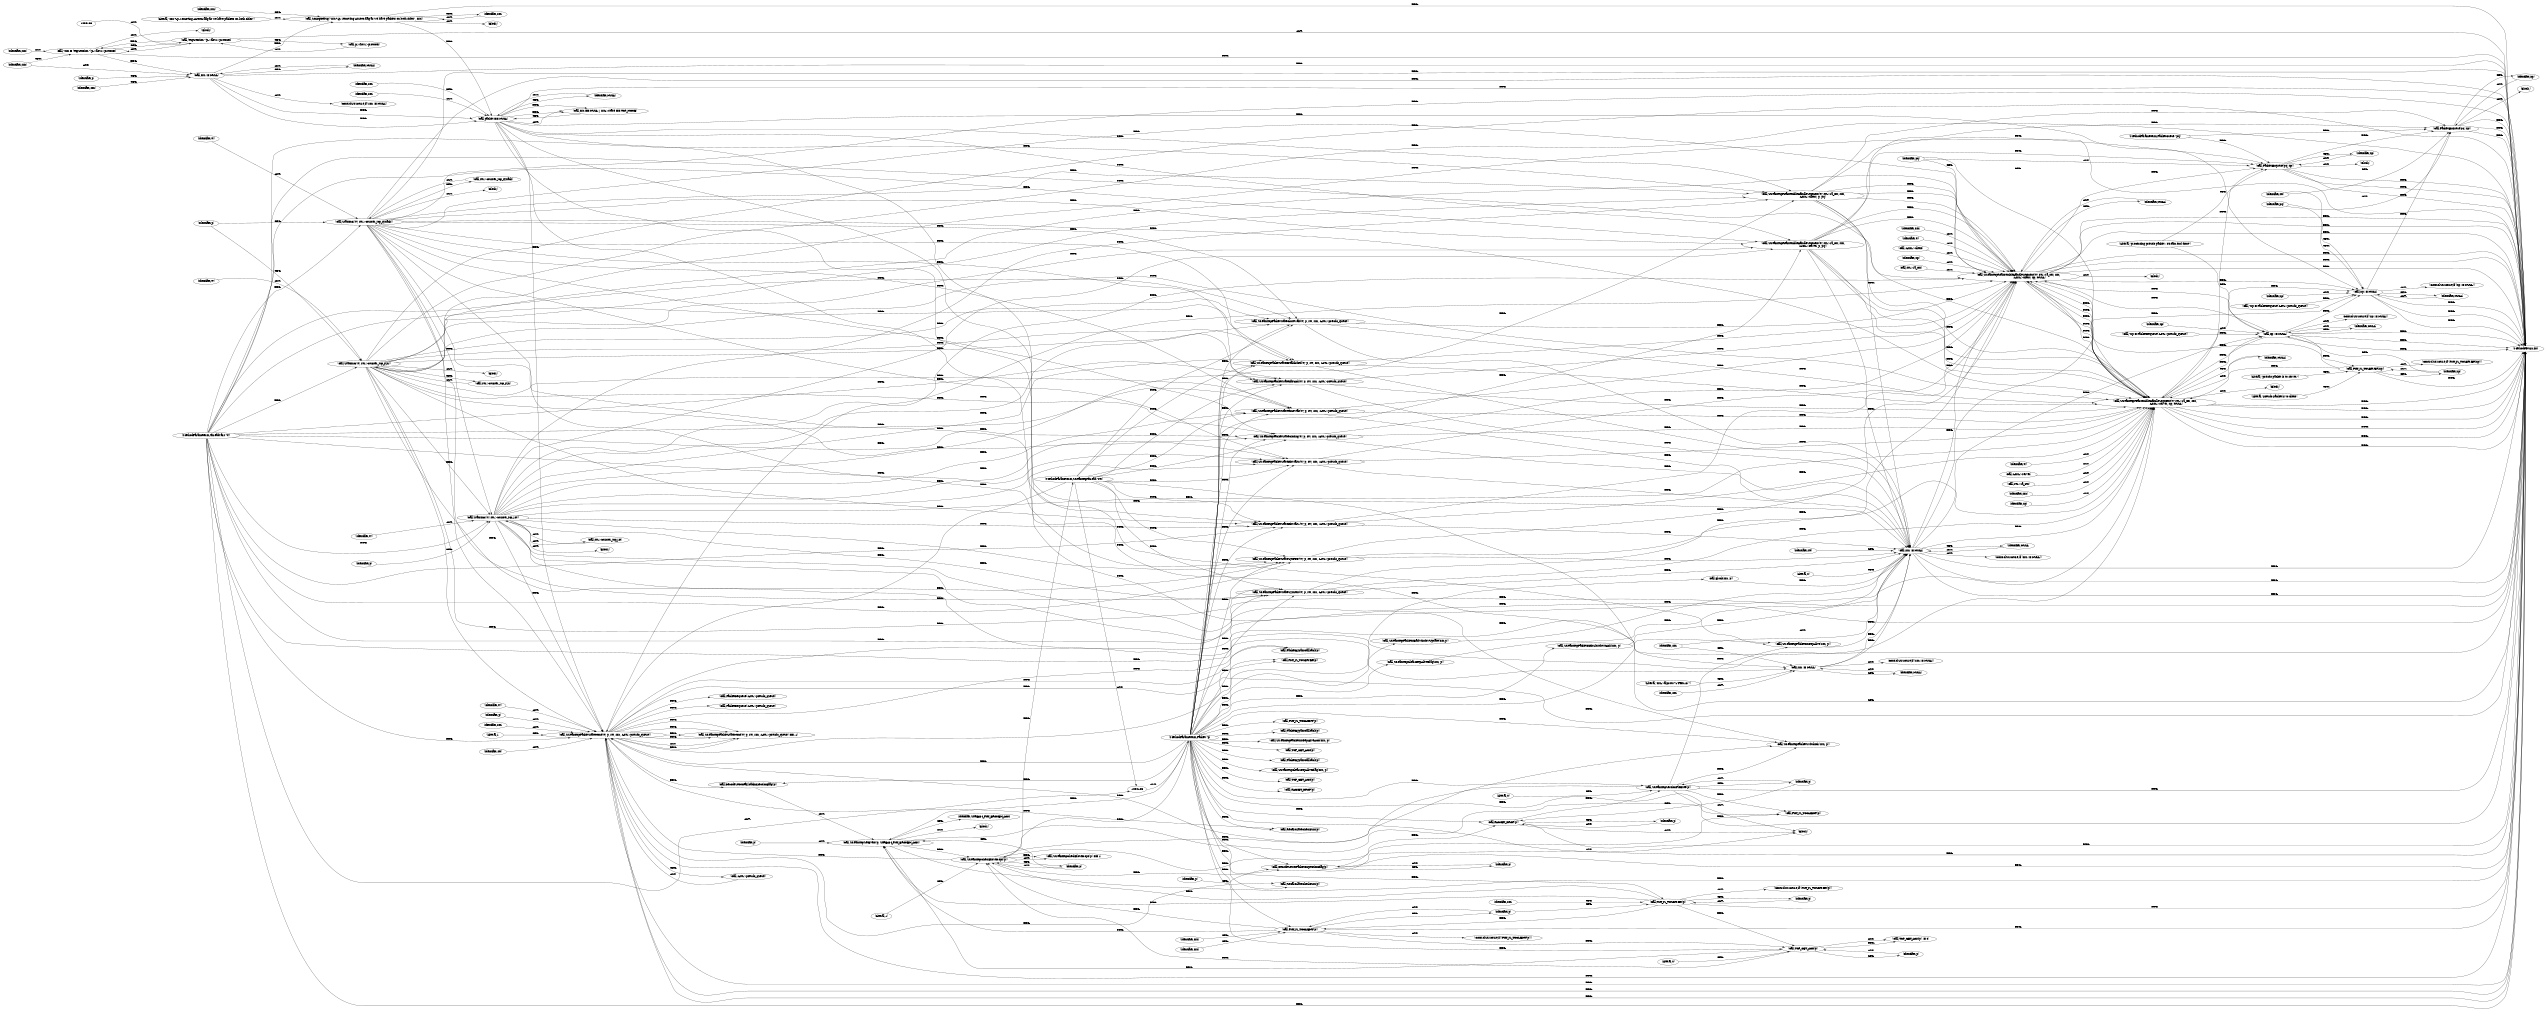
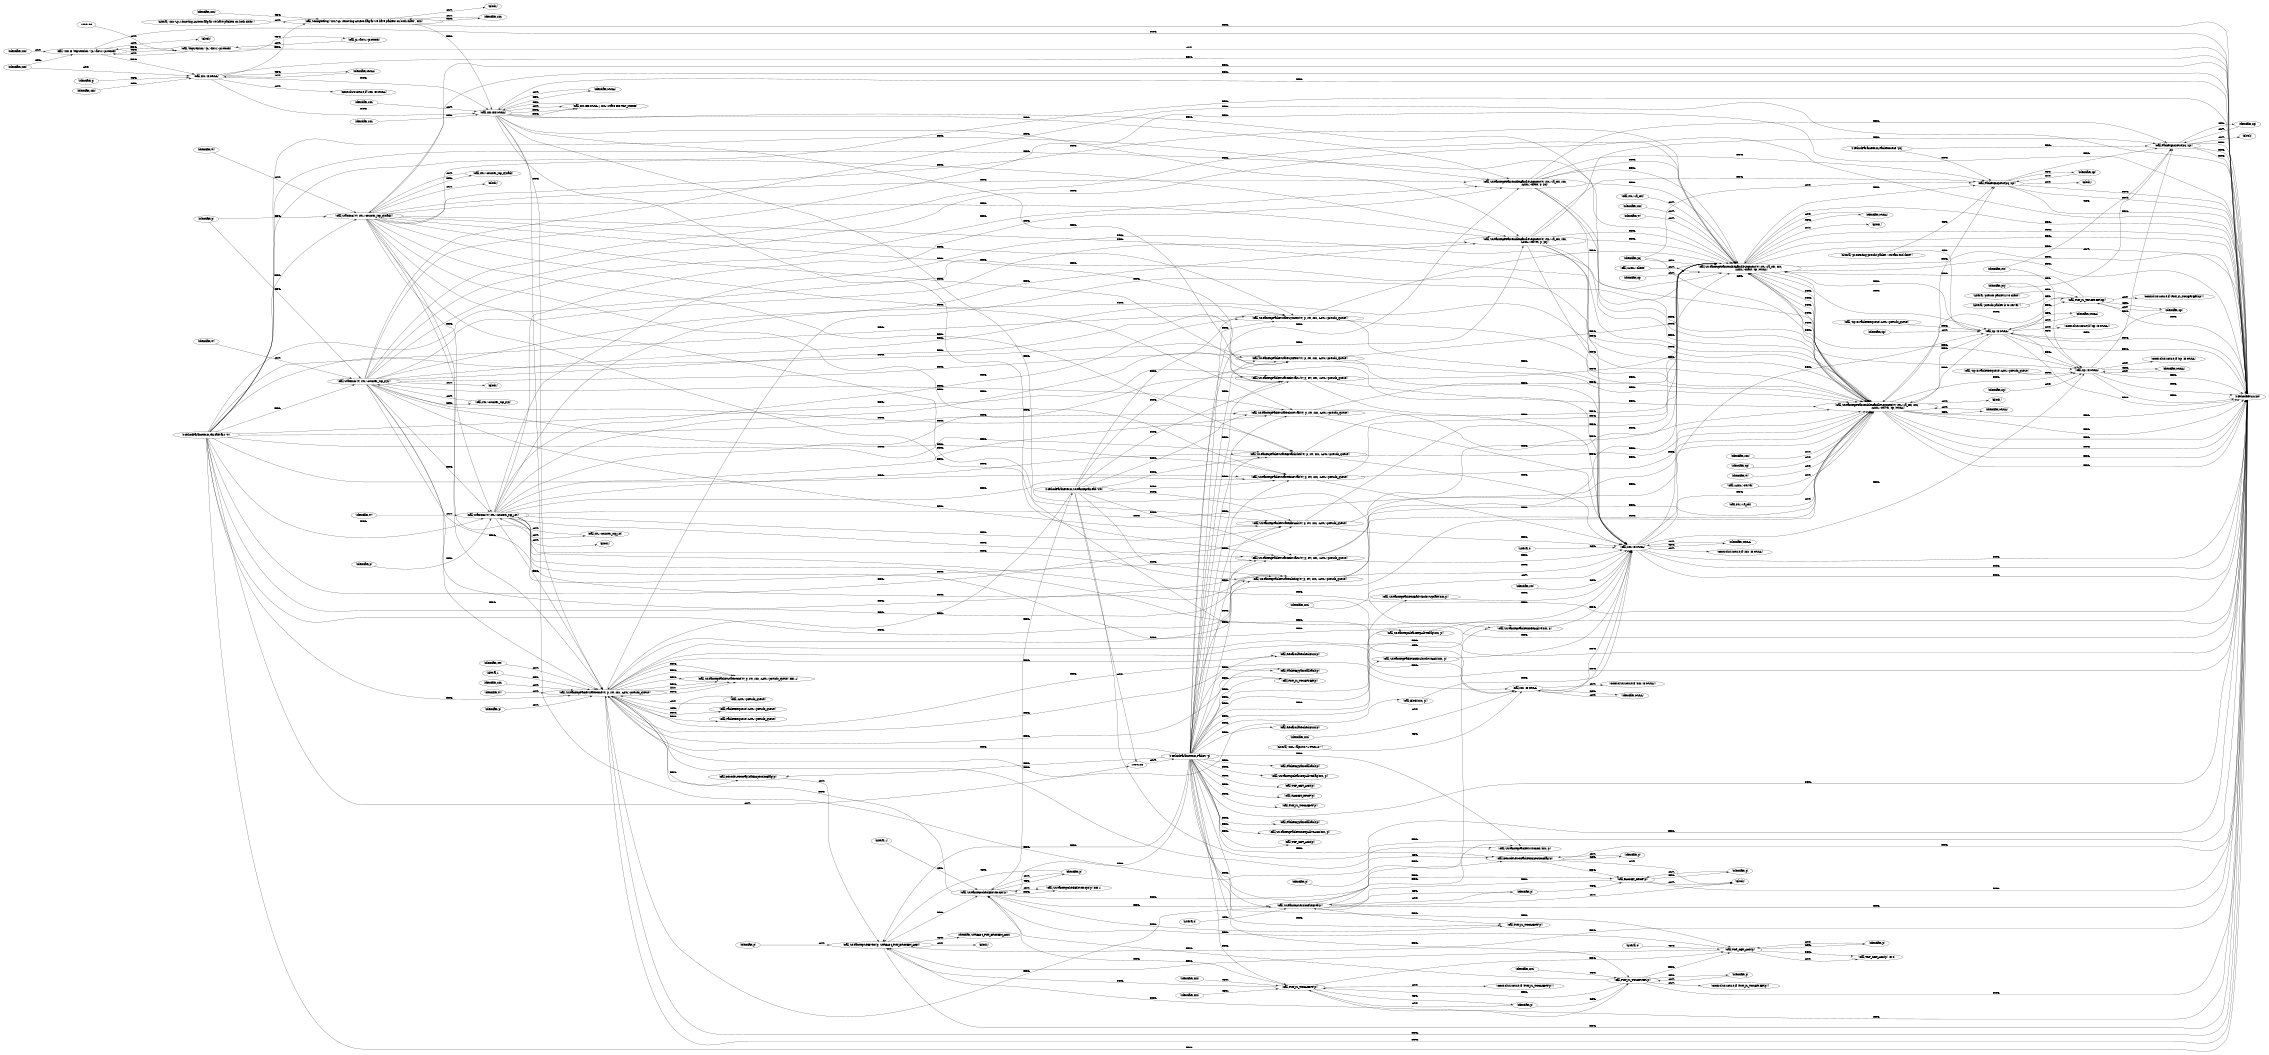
node "(Call,packet == NULL)": label "(Call,packet == NULL)" -> "(Call,ssn == NULL)"
edge "(MethodParameterIn,StreamTcpThread *stt)" -> "(MethodReturn,int)": label "CFG: " -> "DDG: "
edge "(Call,StreamTcpCheckFlowDrops(p))" -> "(Call,StreamTcpPacketSwitchDir(ssn, p))": now "(Call,StreamTcpCheckFlowDrops(p))" -> "(Call,StreamTcpSessionPktFree(p))"
